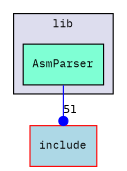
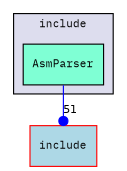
cluster "lib": label "lib" -> "include"
